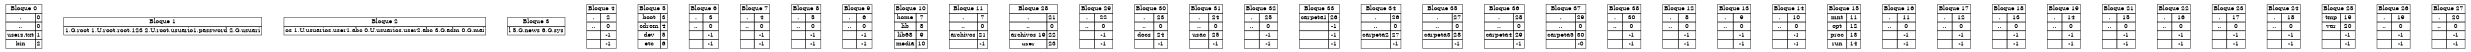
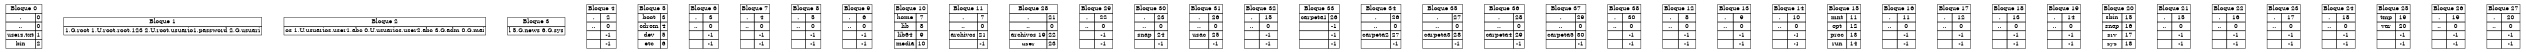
node "Bloque 31": text "24" -> "26"
node "Bloque 32": text "25" -> "15"
node "Bloque 20": added
node "Bloque 10": text "lib68" -> "lib64"
node "Bloque 30": text "docs" -> "snap"
node "Bloque 37": text "-0" -> "-1"
